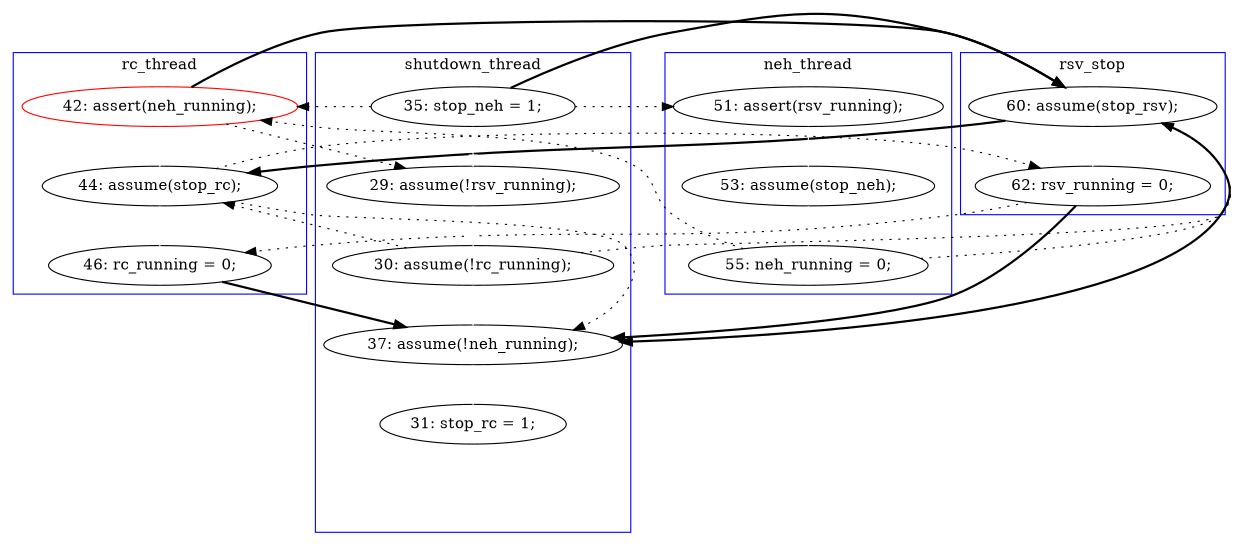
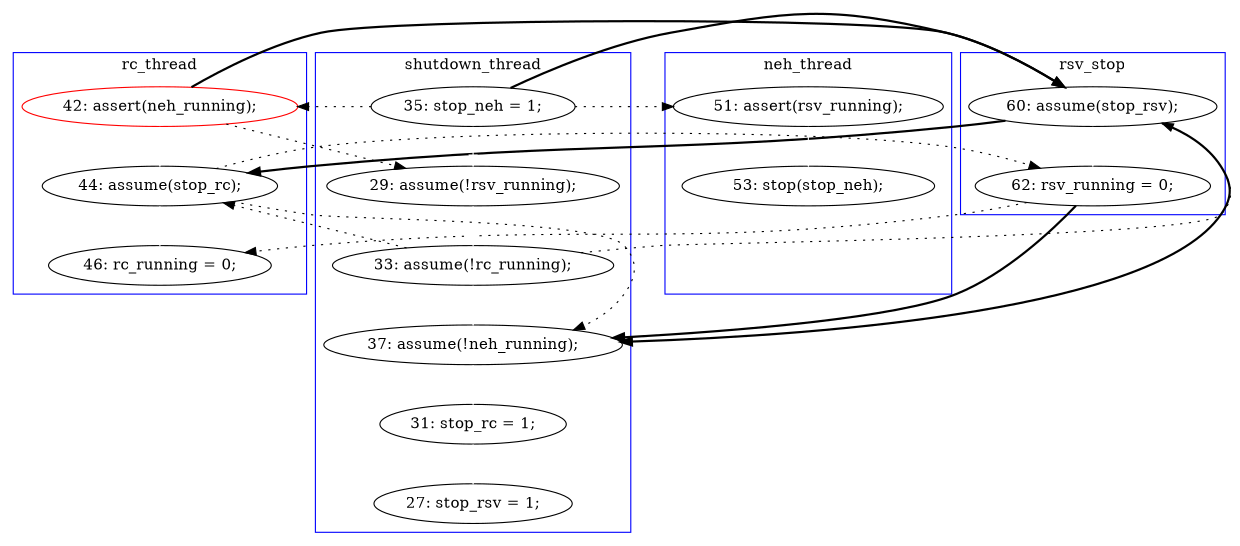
node "53: assume(stop_neh);": label "53: assume(stop_neh);" -> "53: stop(stop_neh);"
node "30: assume(!rc_running);": label "30: assume(!rc_running);" -> "33: assume(!rc_running);"
node "55: neh_running = 0;": removed
edge "46: rc_running = 0;" -> "37: assume(!neh_running);": removed
node "27: stop_rsv = 1;": added
